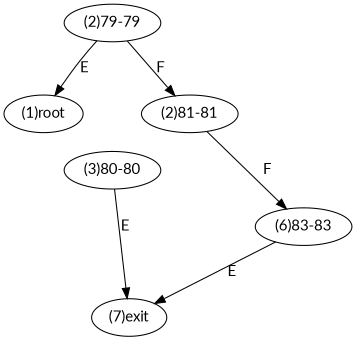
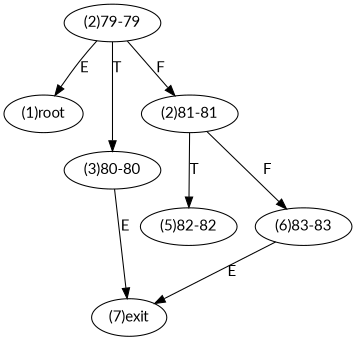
edge "(2)79-79" -> "(3)80-80": added, label "T"
node "(5)82-82": added
